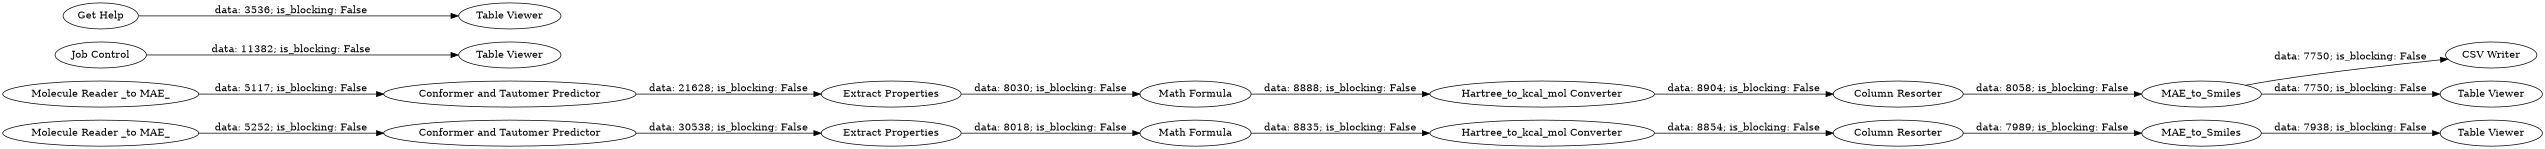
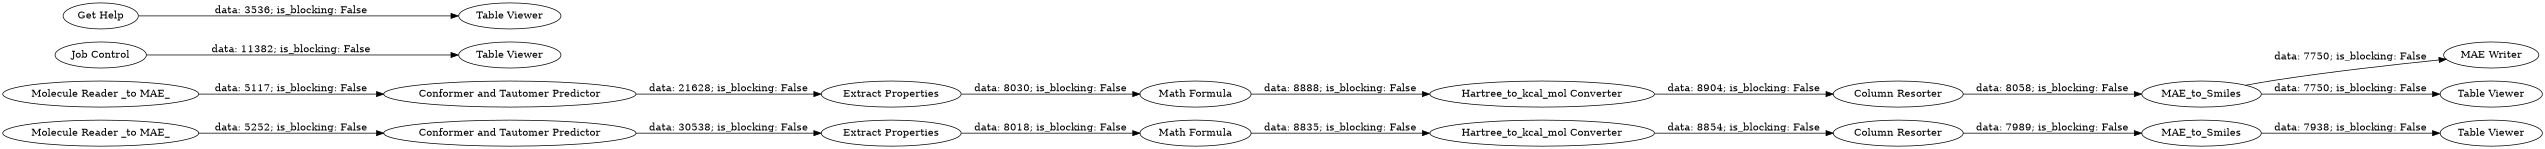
node "CSV Writer": label "CSV Writer" -> "MAE Writer"
